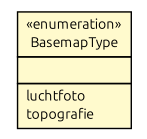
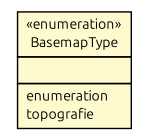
node "BasemapType": text "luchtfoto" -> "enumeration"
